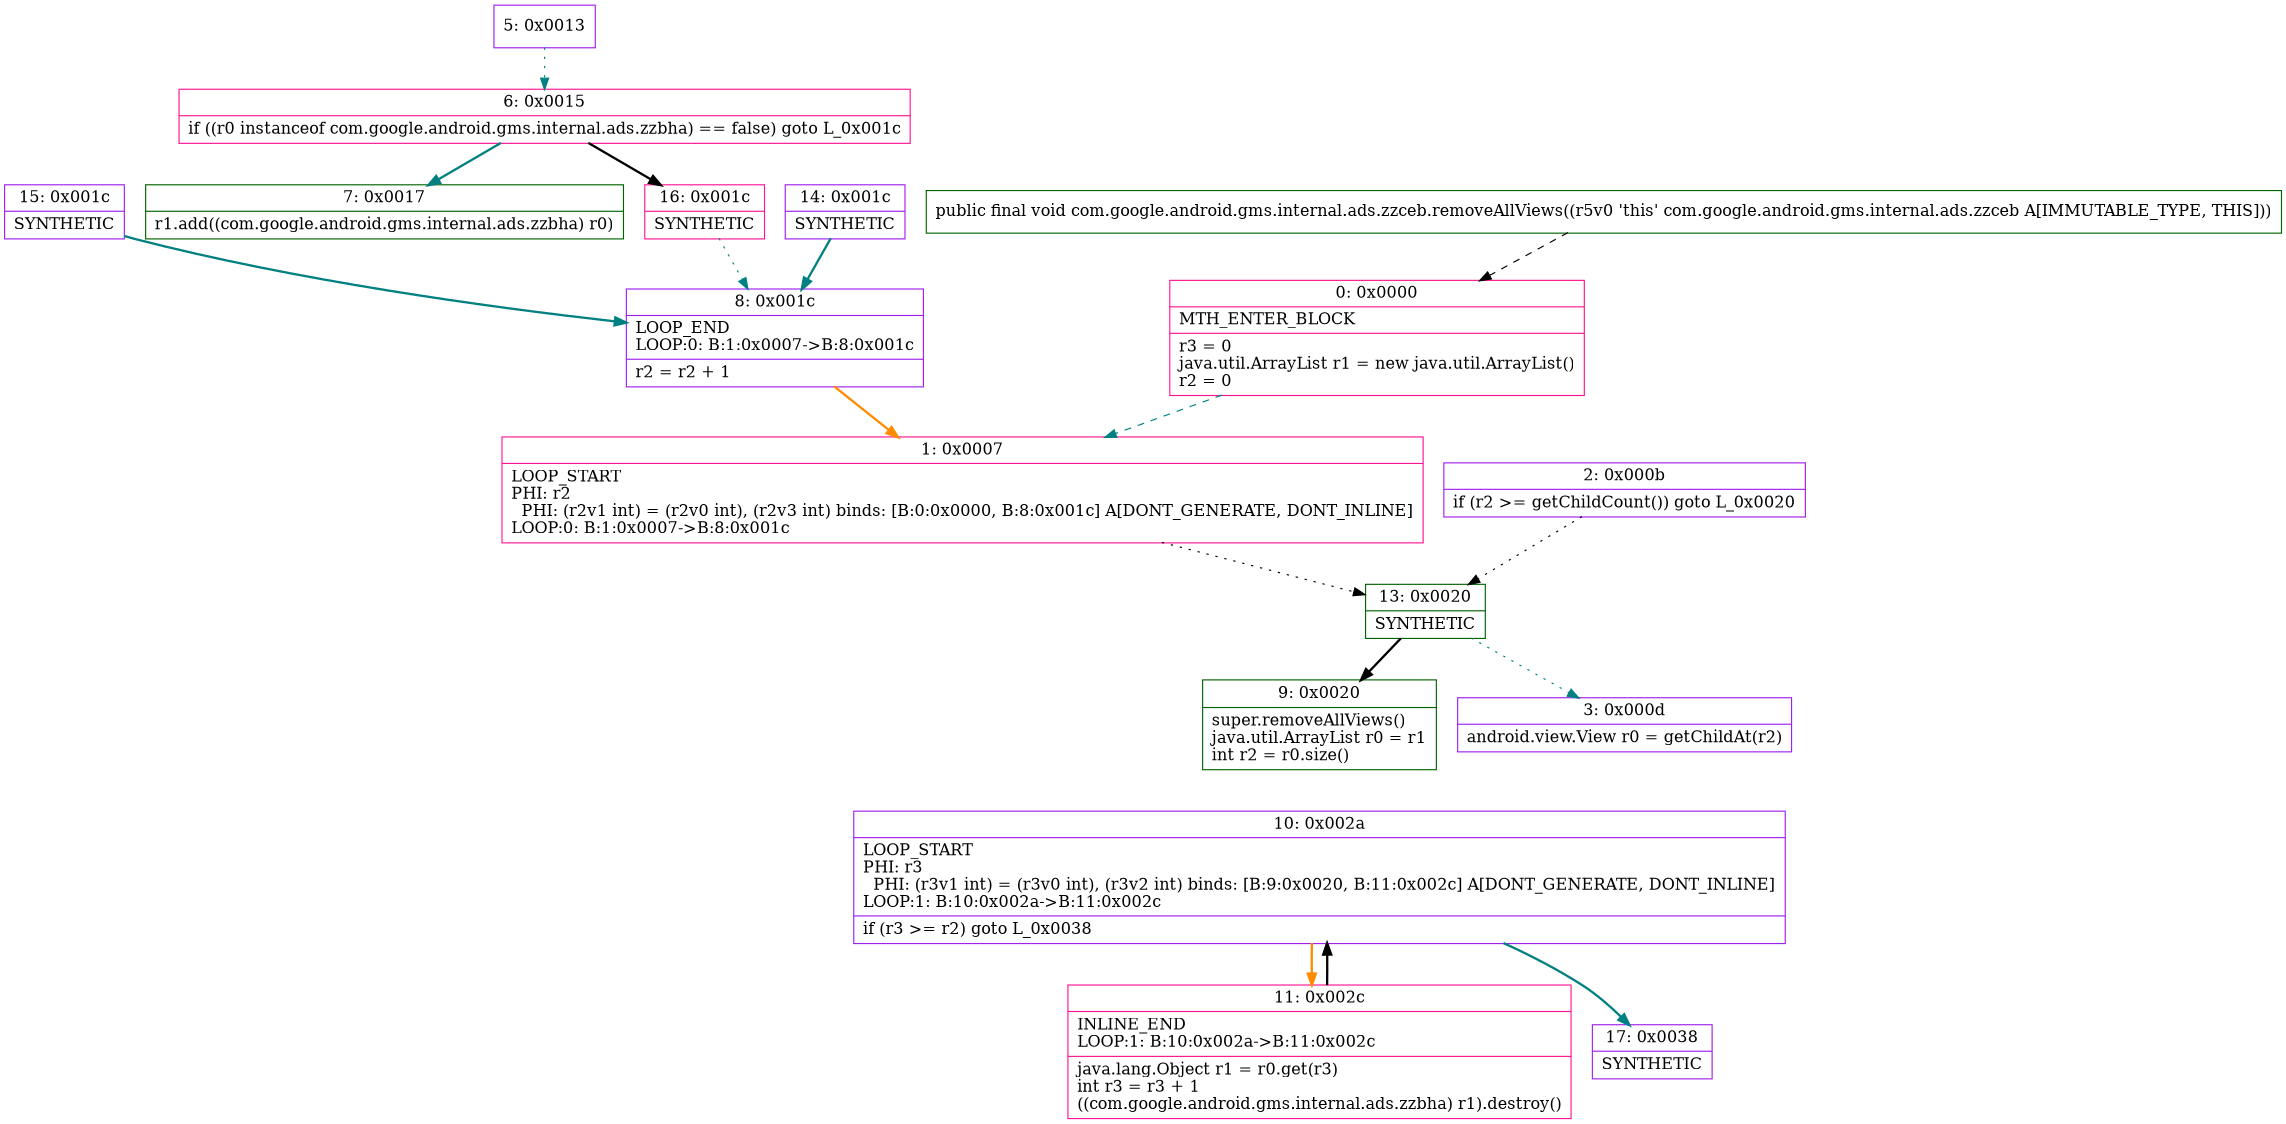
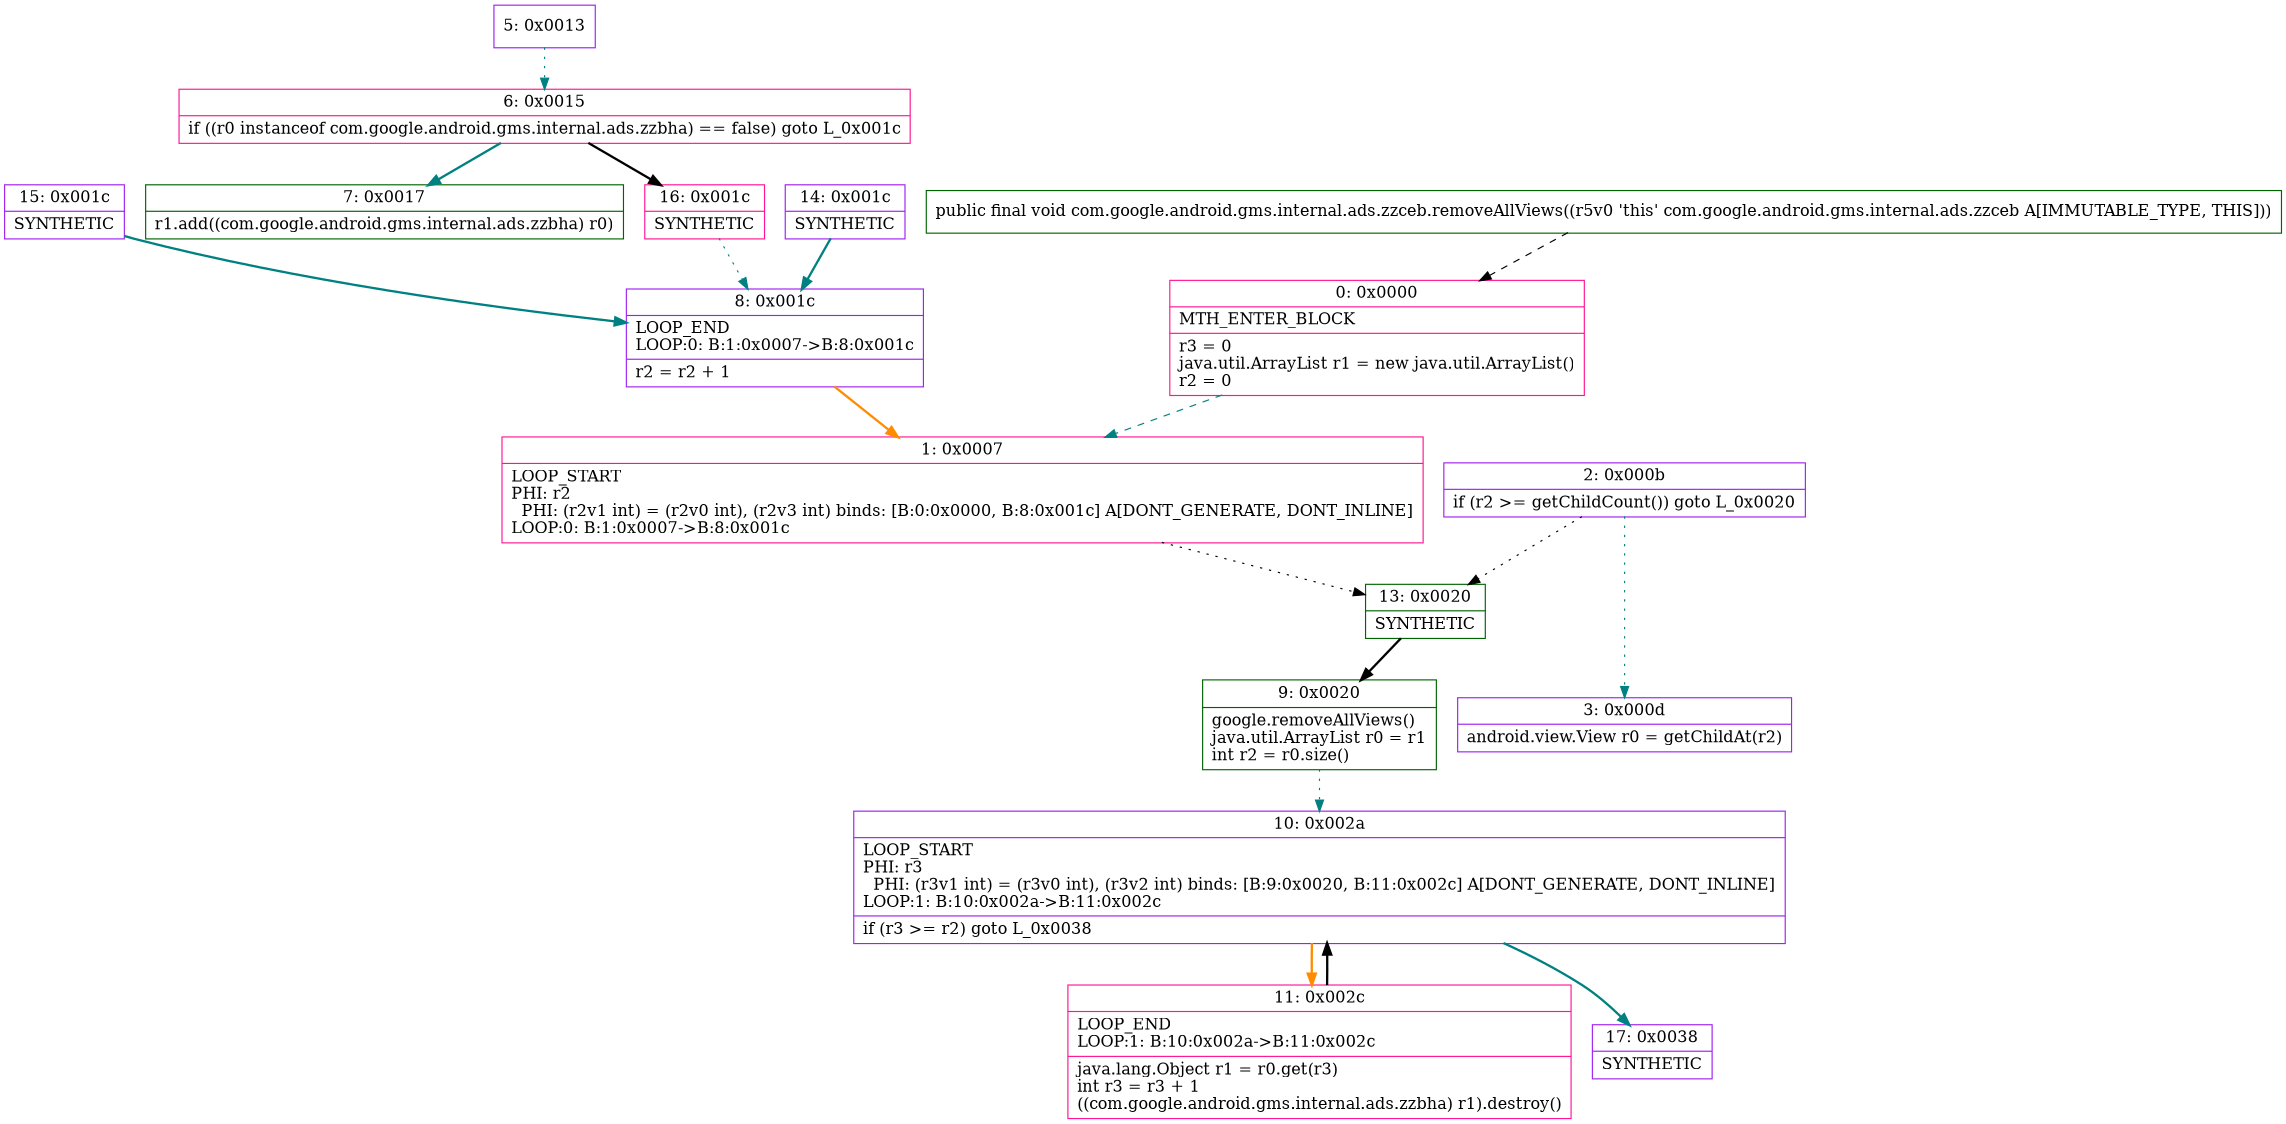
edge "13: 0x0020" -> "3: 0x000d": now "2: 0x000b" -> "3: 0x000d"
node "9: 0x0020": text "super.removeAllViews()" -> "google.removeAllViews()"
edge "9: 0x0020" -> "10: 0x002a": added
node "11: 0x002c": text "INLINE_END" -> "LOOP_END"
